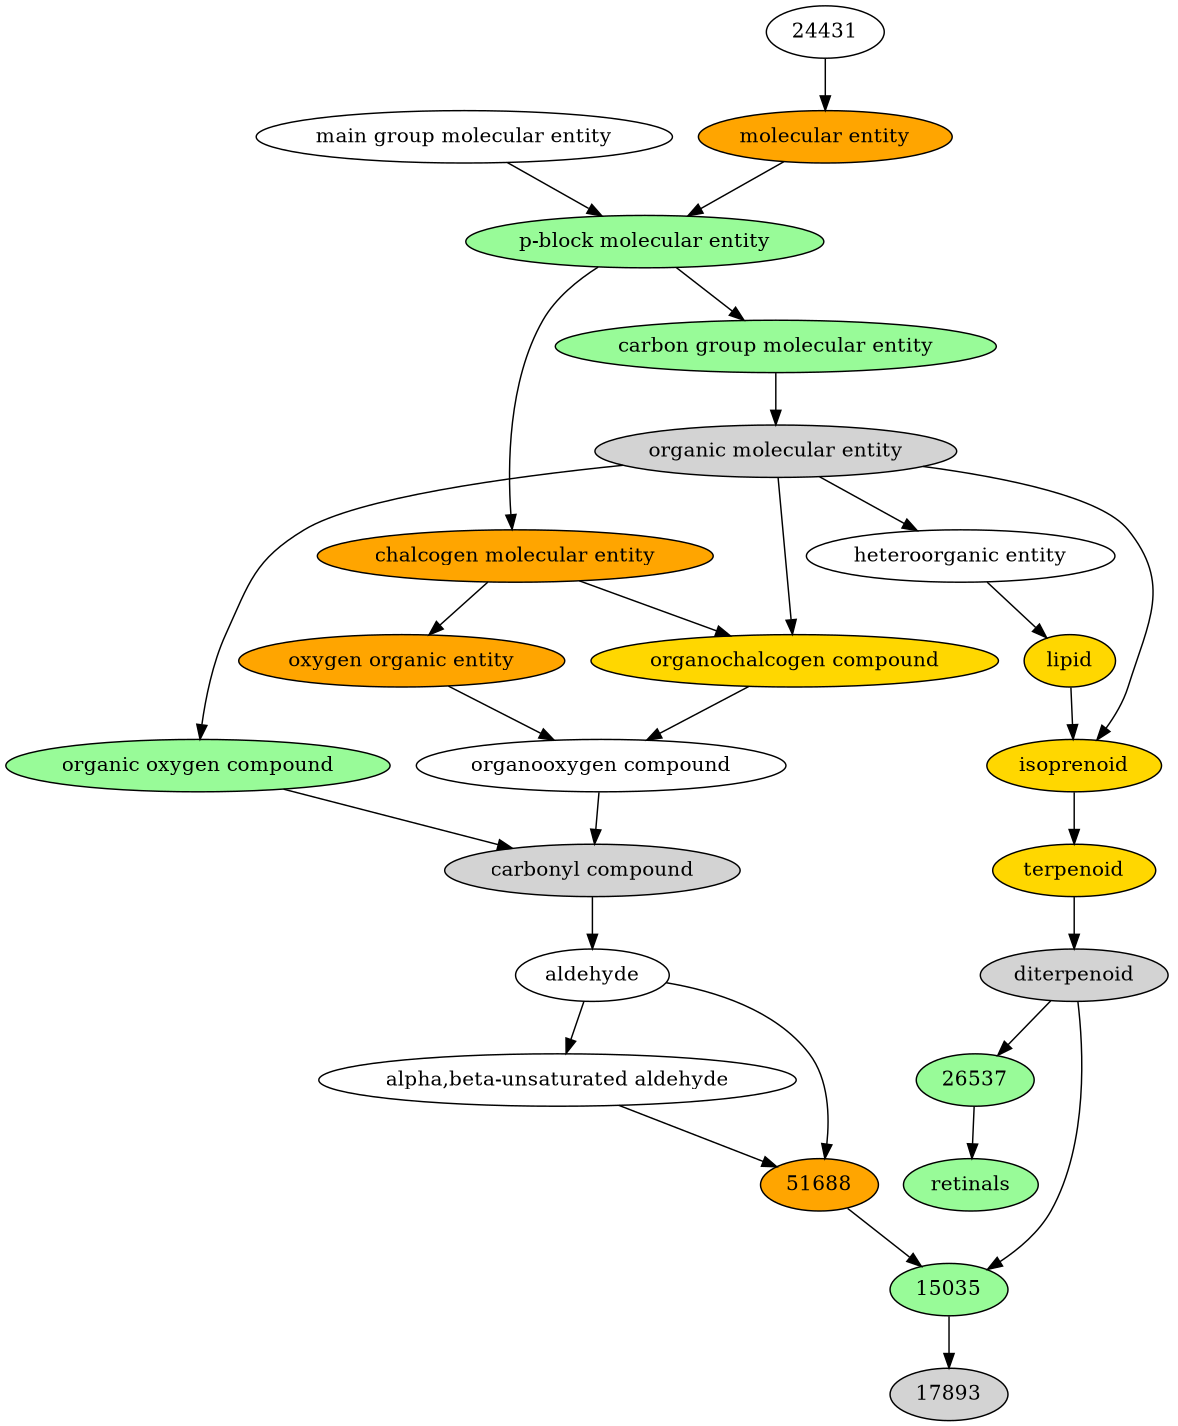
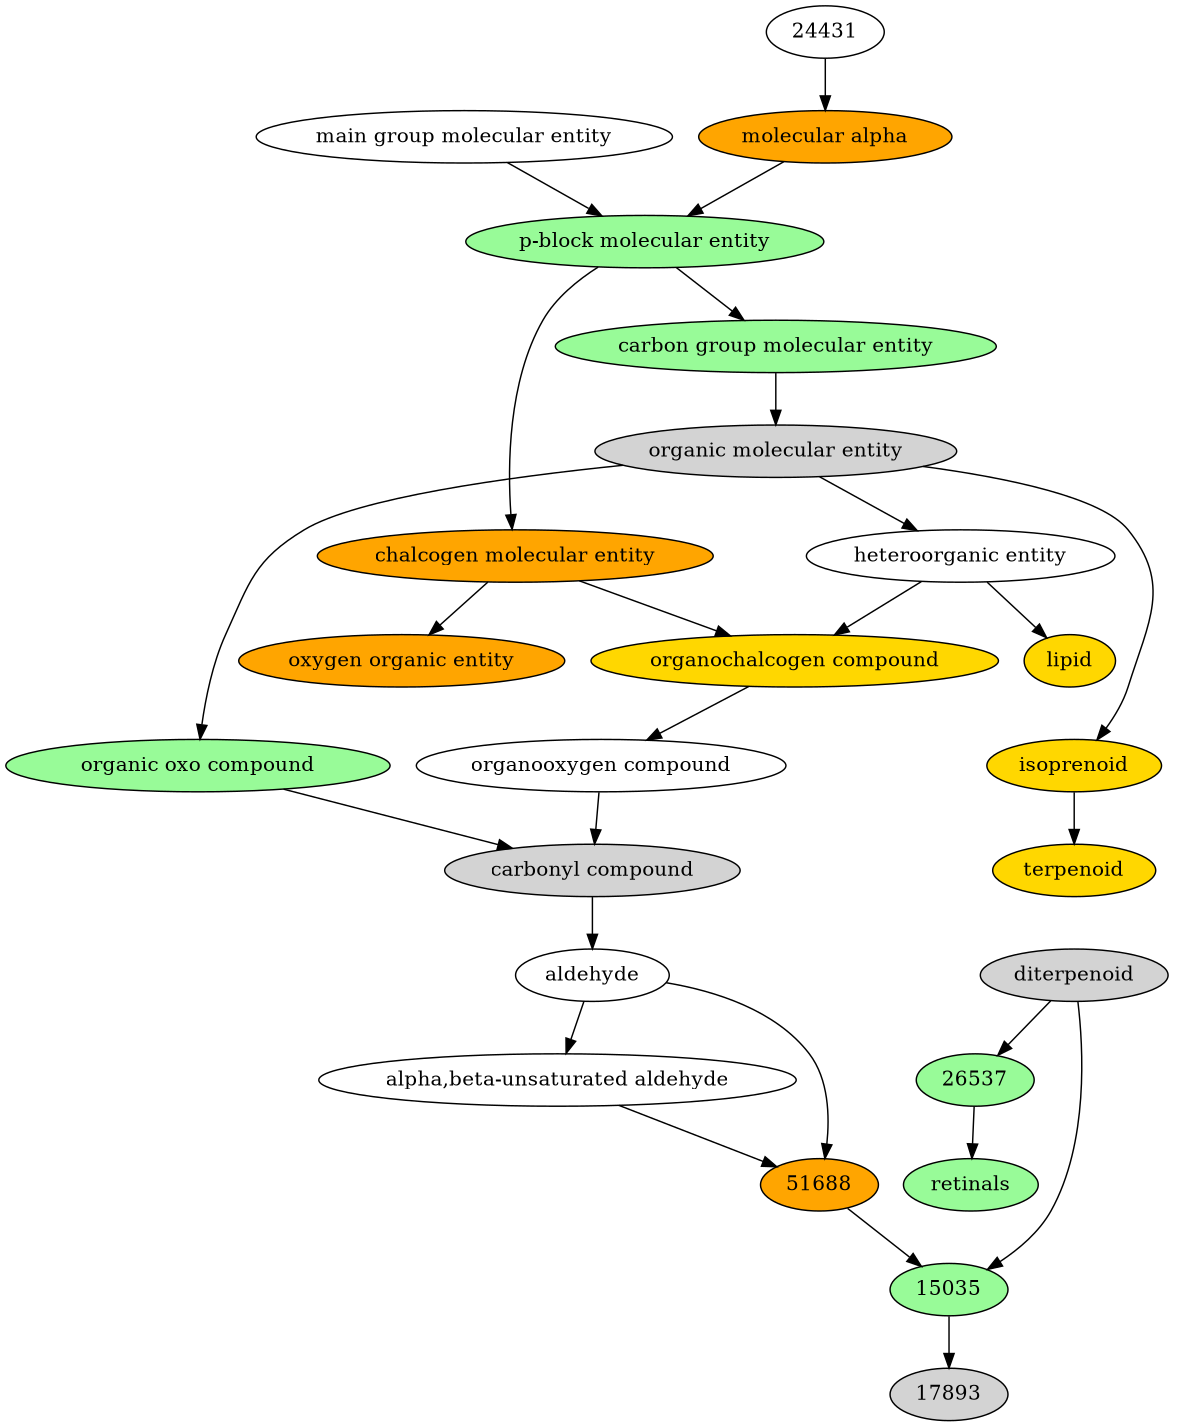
node "molecular entity": label "molecular entity" -> "molecular alpha"
edge "organic molecular entity" -> "organochalcogen compound": now "heteroorganic entity" -> "organochalcogen compound"
edge "lipid" -> "isoprenoid": removed
edge "oxygen organic entity" -> "organooxygen compound": removed
node "organic oxygen compound": label "organic oxygen compound" -> "organic oxo compound"
edge "terpenoid" -> "diterpenoid": removed
